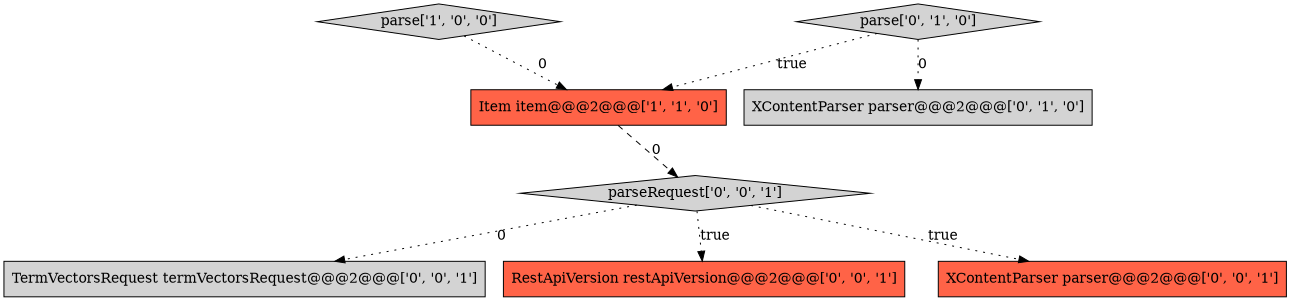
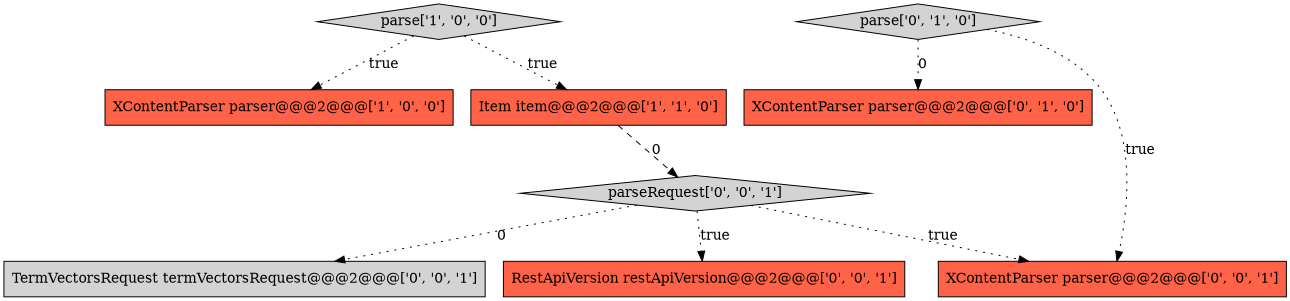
edge "parse['0', '1', '0']" -> "Item item@@@2@@@['1', '1', '0']": now "parse['0', '1', '0']" -> "XContentParser parser@@@2@@@['0', '0', '1']"
edge "parse['1', '0', '0']" -> "Item item@@@2@@@['1', '1', '0']": label "0" -> "true"
node "XContentParser parser@@@2@@@['1', '0', '0']": added
node "XContentParser parser@@@2@@@['0', '1', '0']": fillcolor lightgray -> tomato
